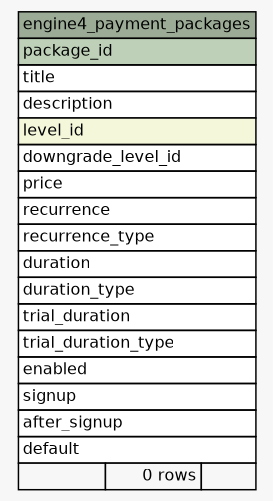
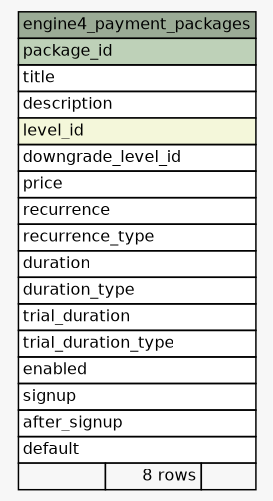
node "engine4_payment_packages": text "0 rows" -> "8 rows"
